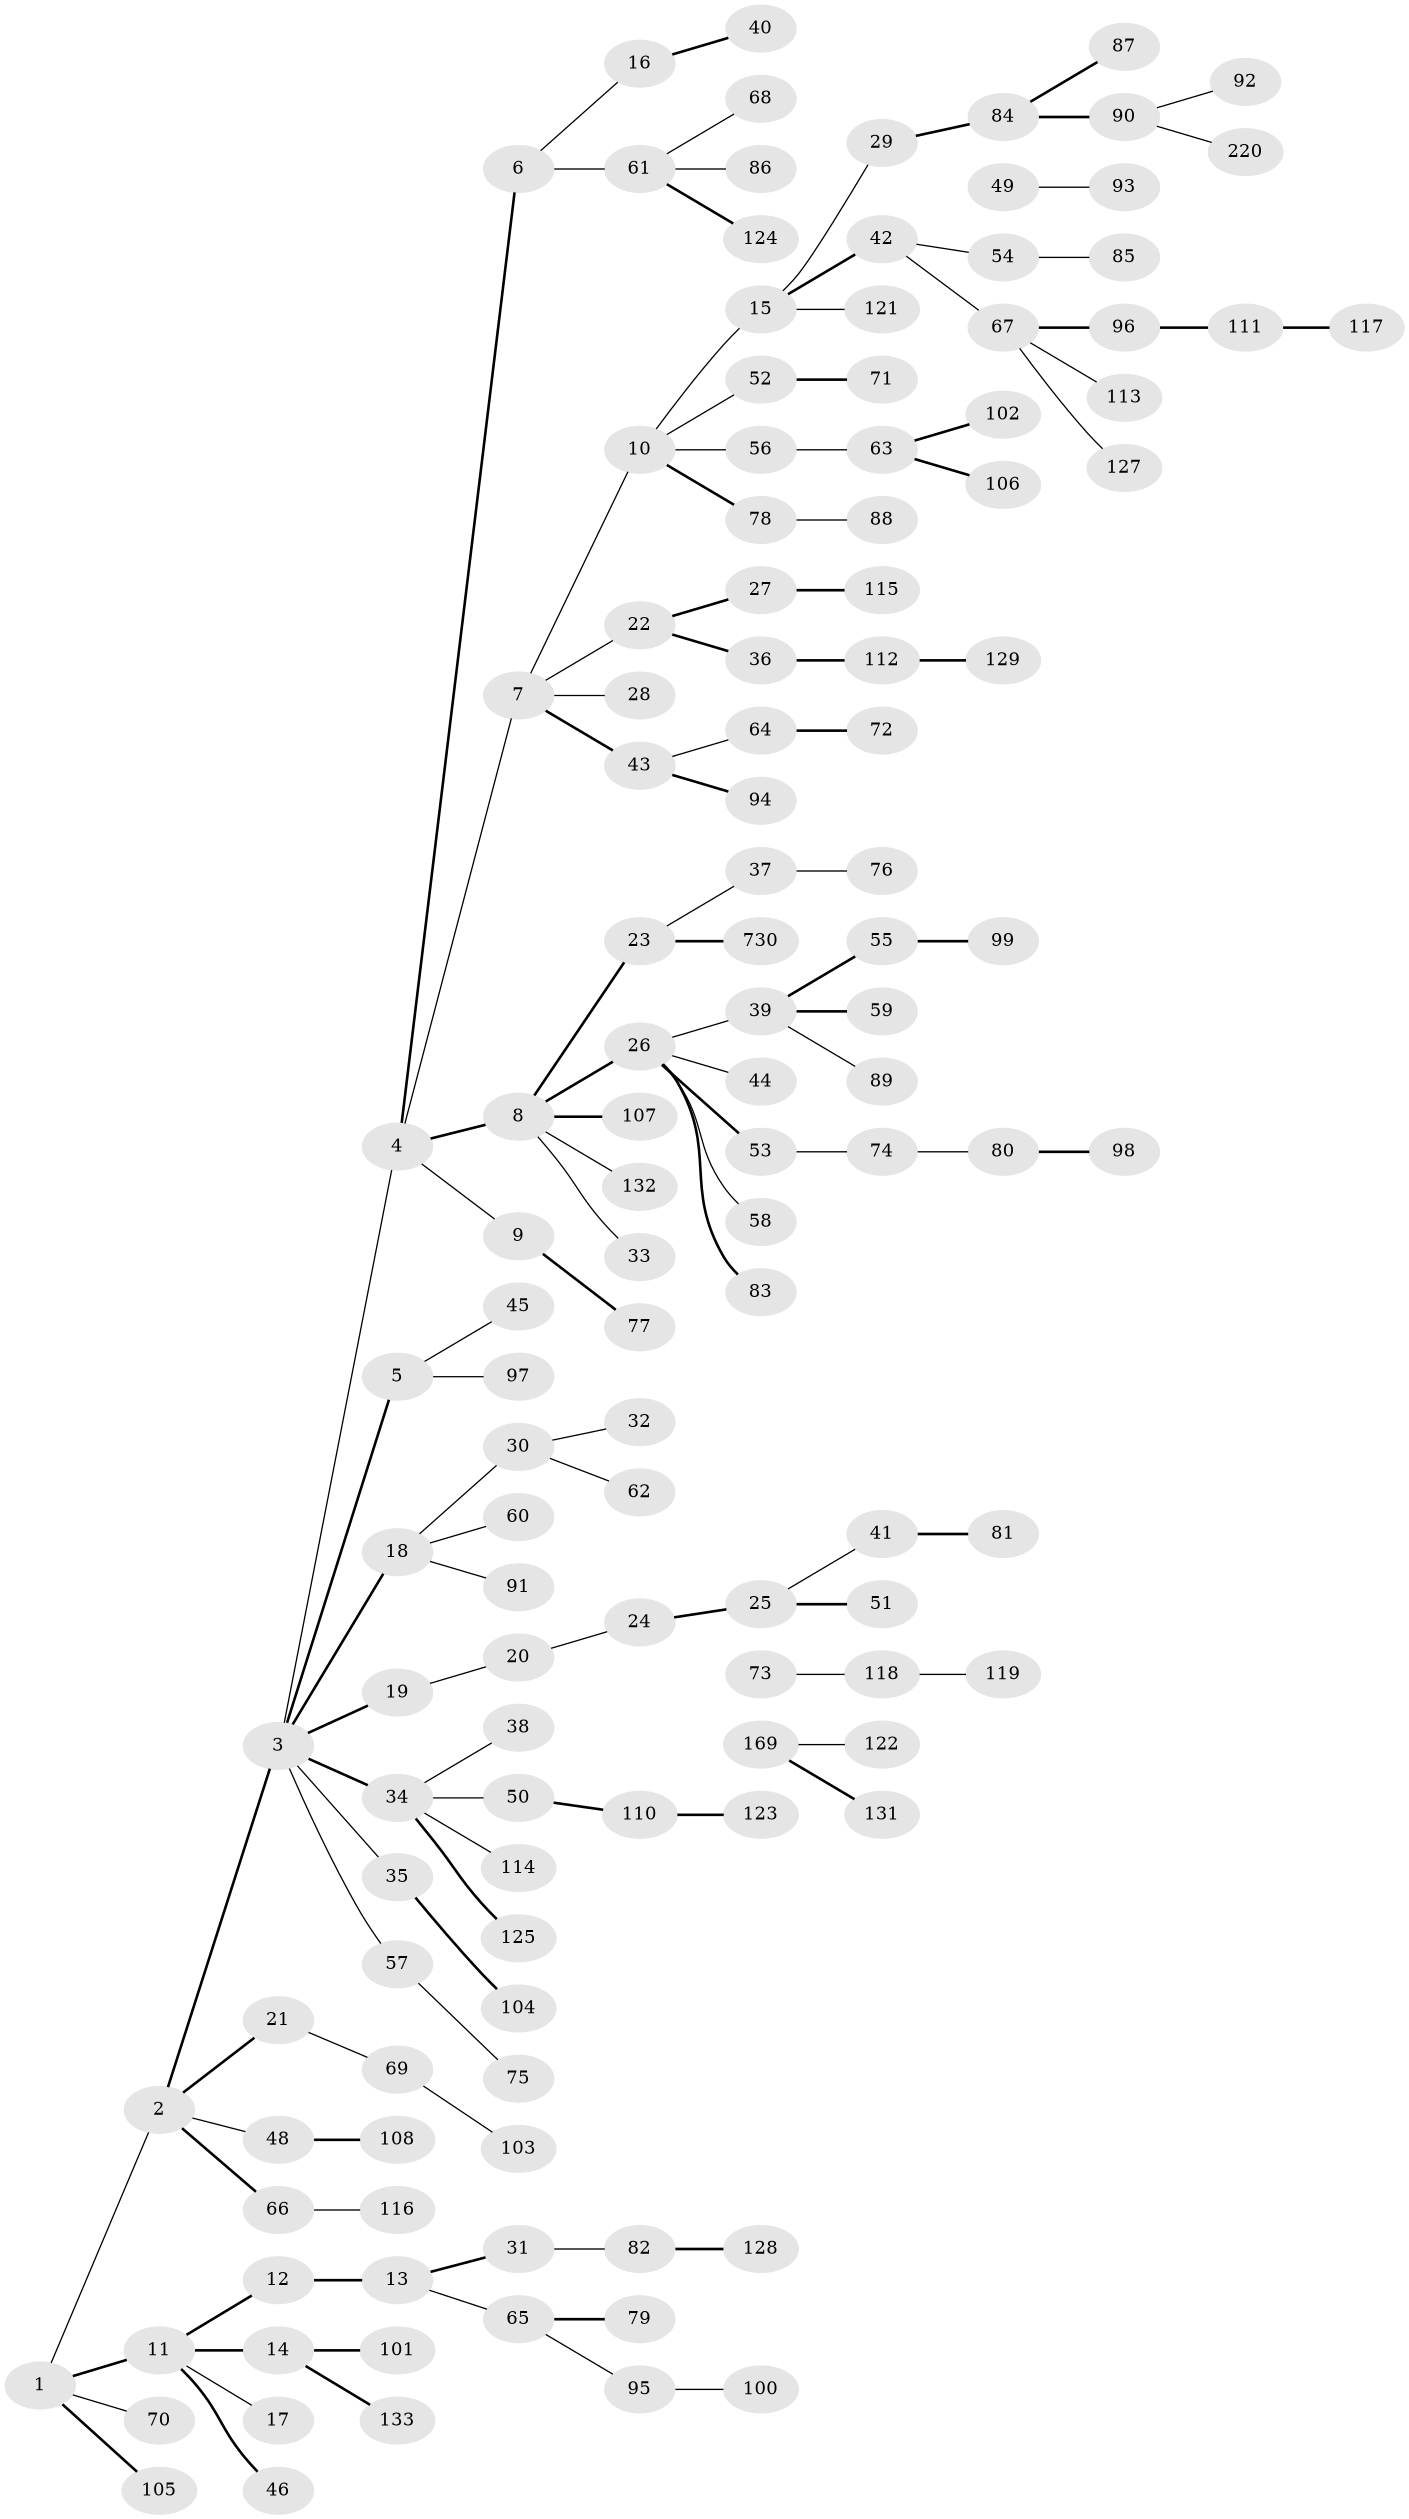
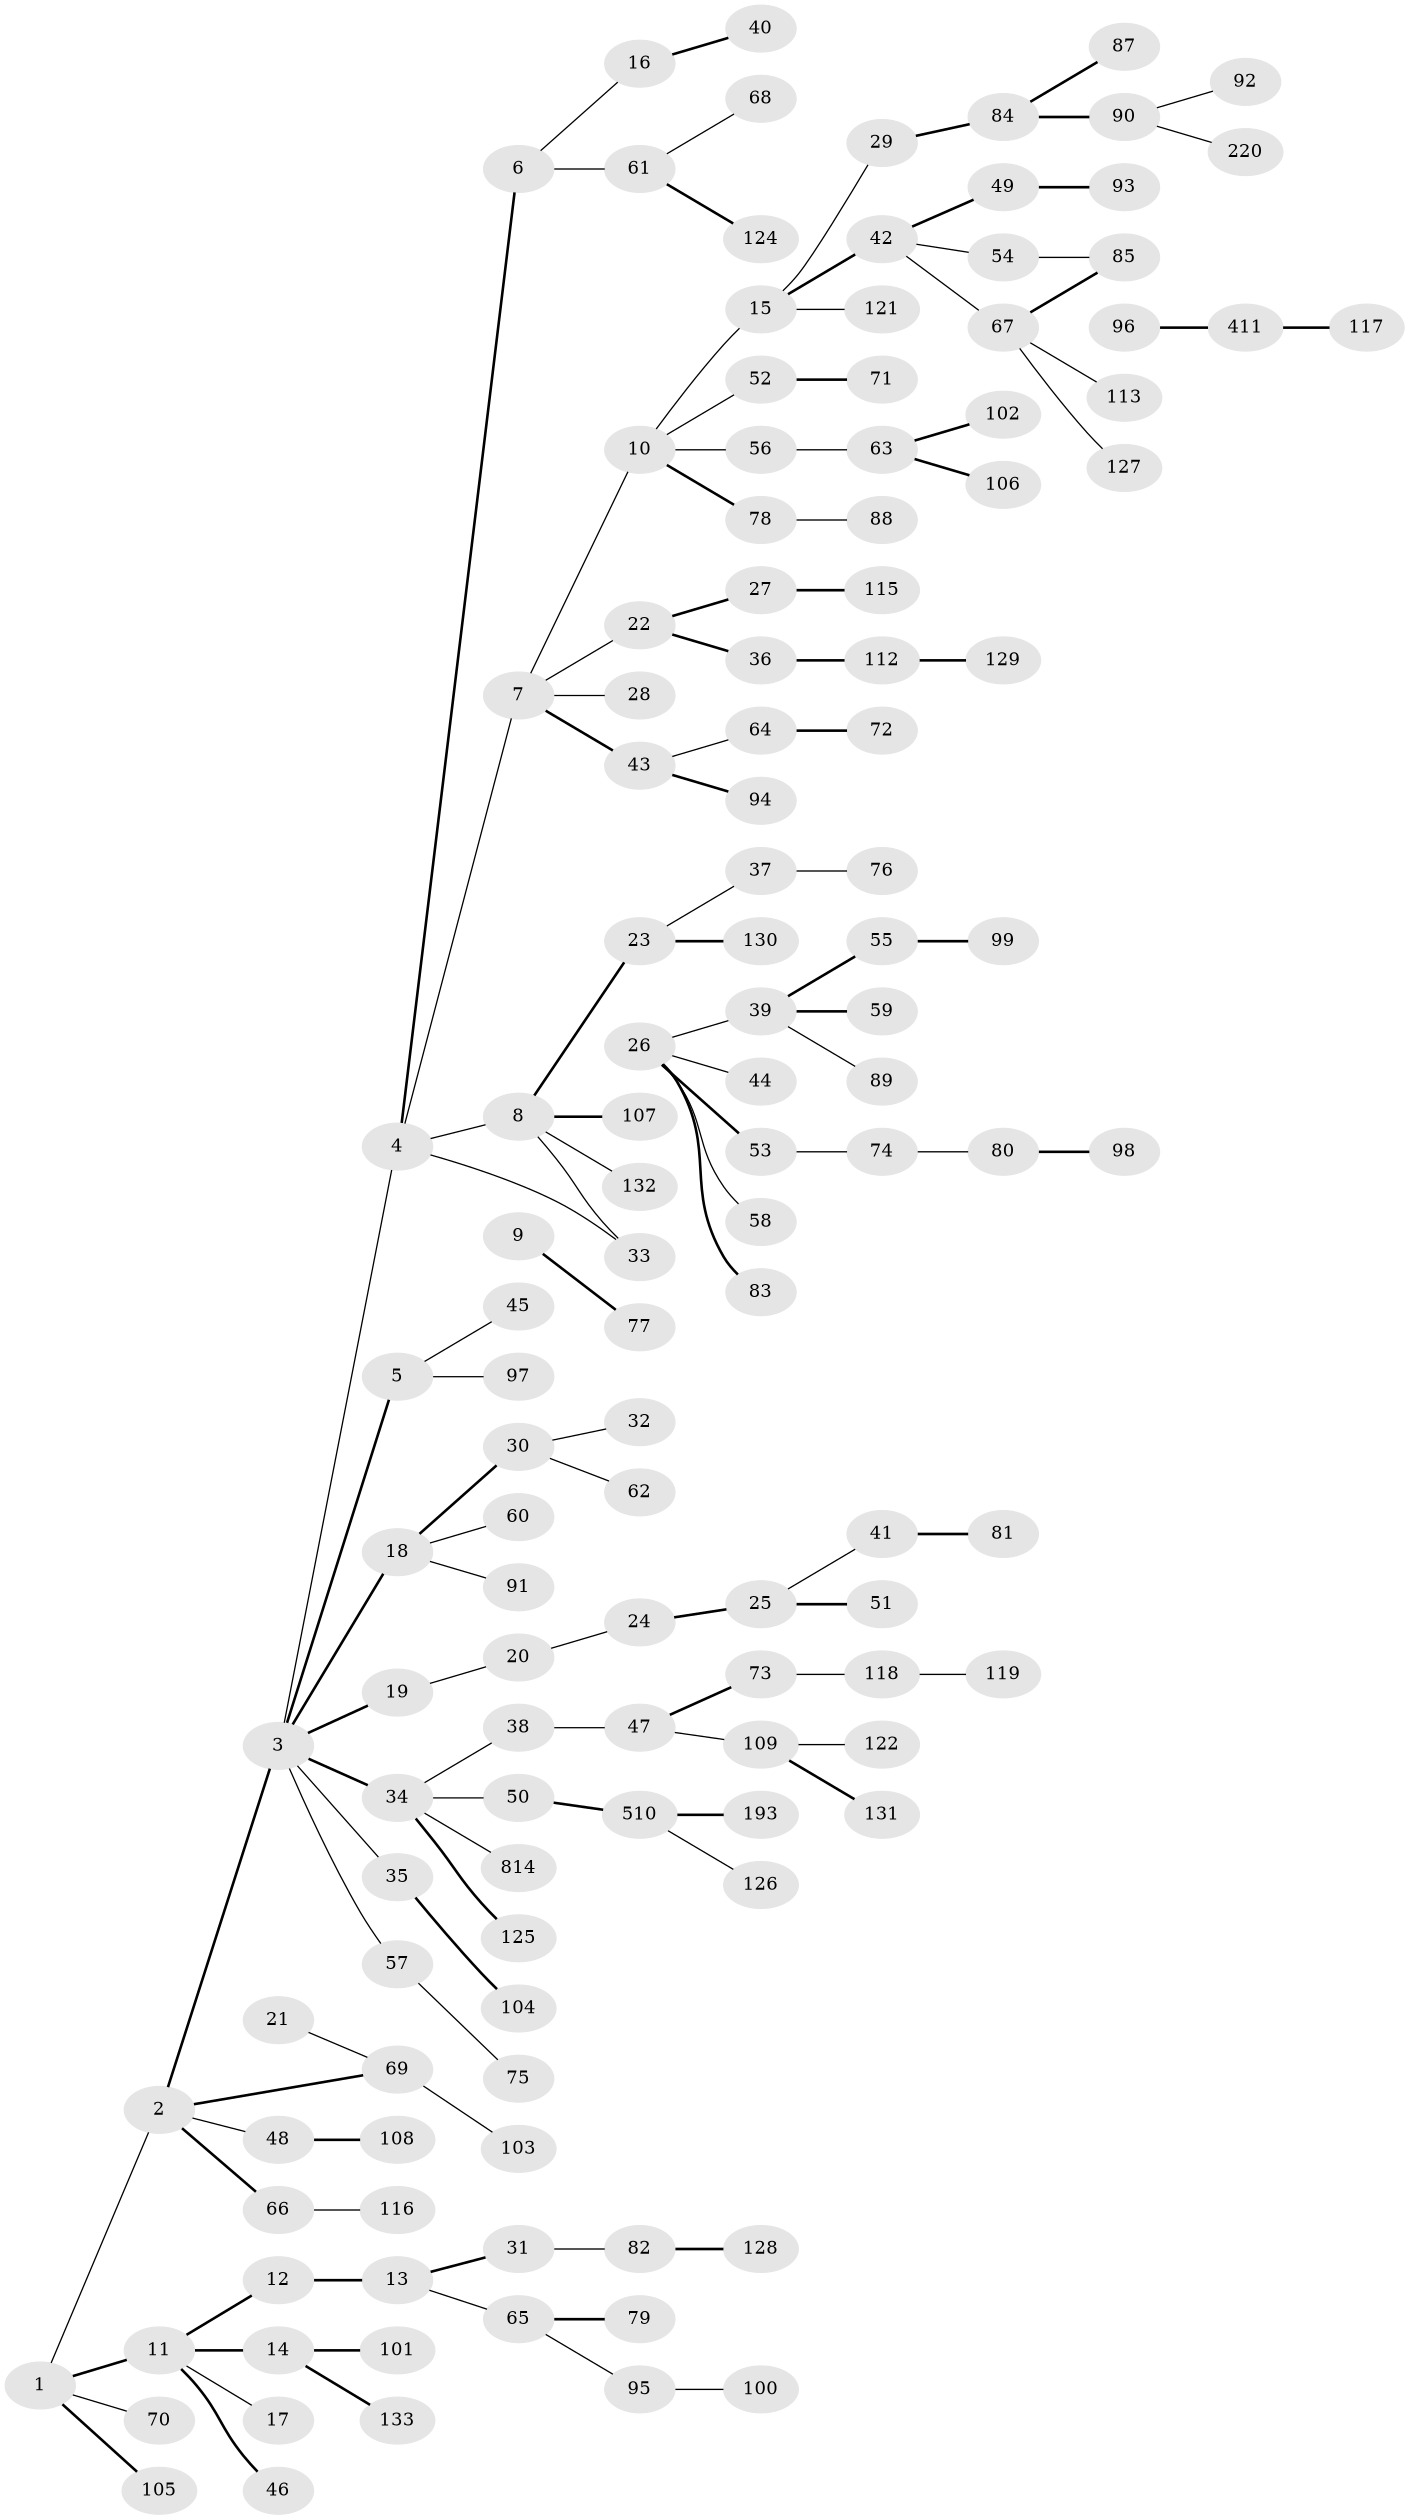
node "86": removed
edge "49" -- "93": style solid -> bold
edge "49" -- "42": added
edge "67" -- "96": now "67" -- "85"
node "111": label "111" -> "411"
node "730": label "730" -> "130"
edge "26" -- "8": removed
edge "8" -- "4": style bold -> solid
edge "4" -- "9": now "4" -- "33"
edge "30" -- "18": style solid -> bold
node "47": added
node "169": label "169" -> "109"
node "110": label "110" -> "510"
node "123": label "123" -> "193"
node "114": label "114" -> "814"
node "126": added
edge "21" -- "2": now "69" -- "2"
